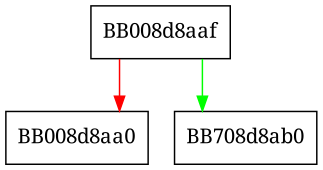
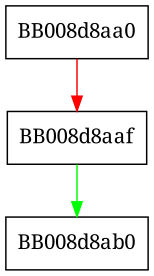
edge "BB008d8aaf" -> "BB008d8aa0": reversed
node "BB708d8ab0": label "BB708d8ab0" -> "BB008d8ab0"
